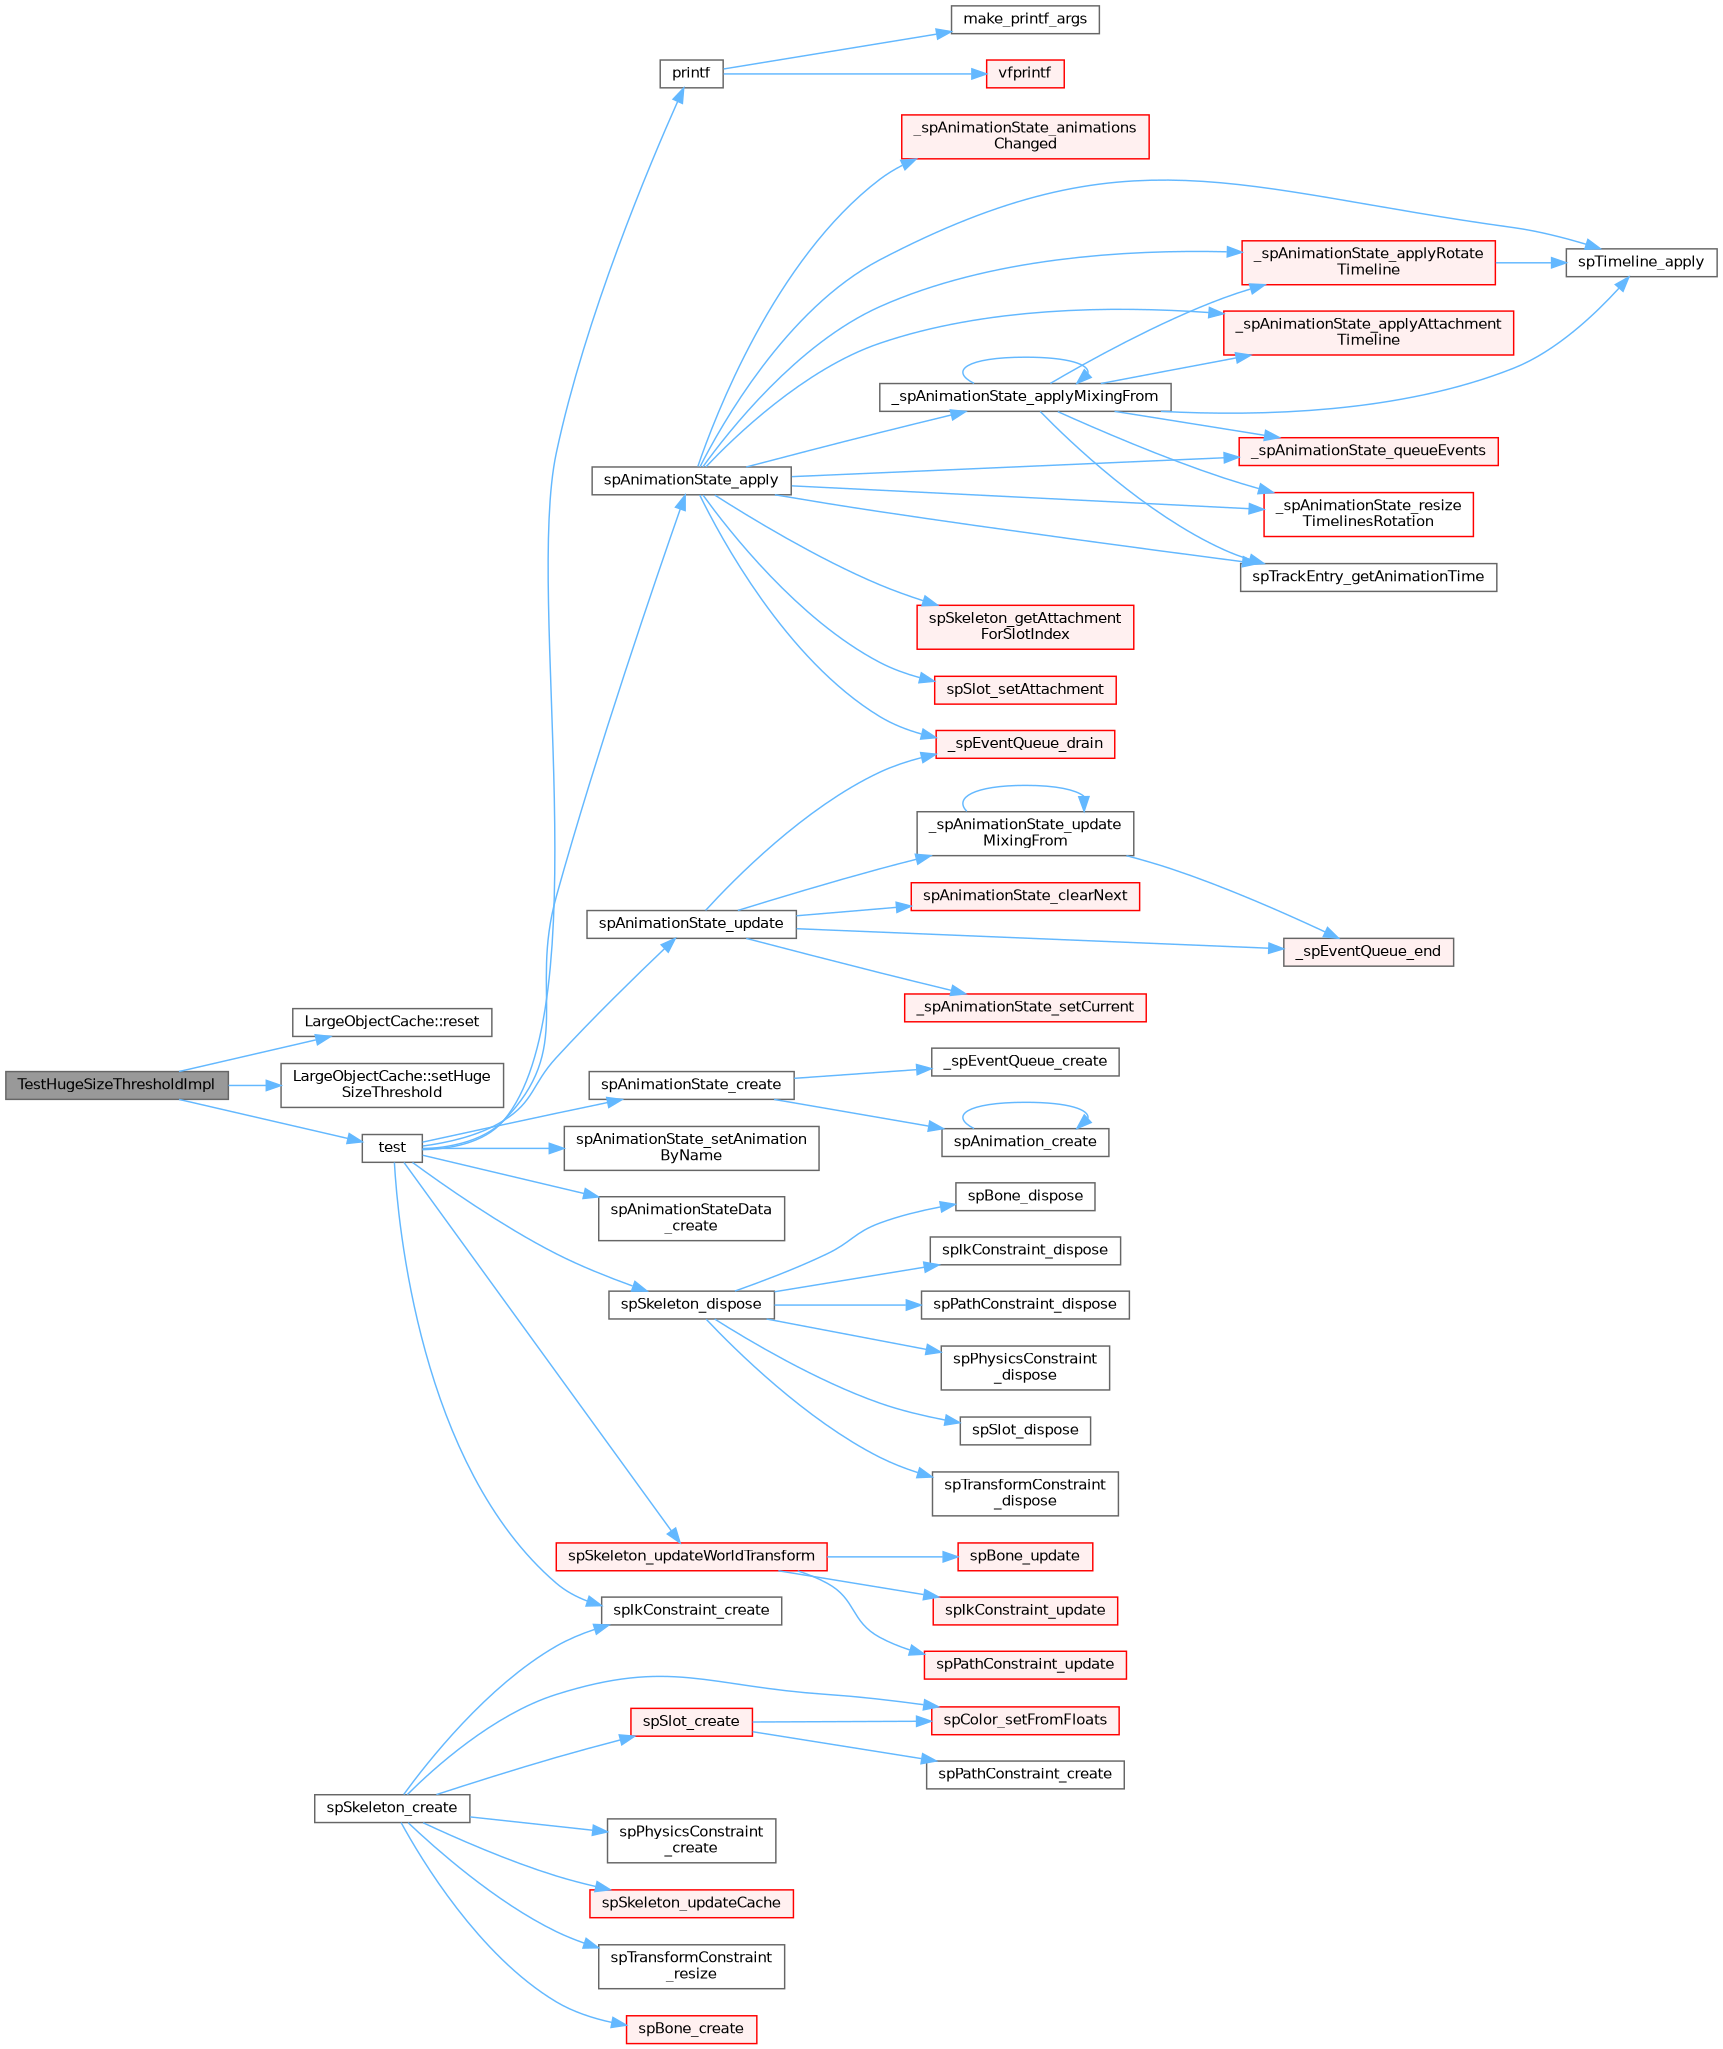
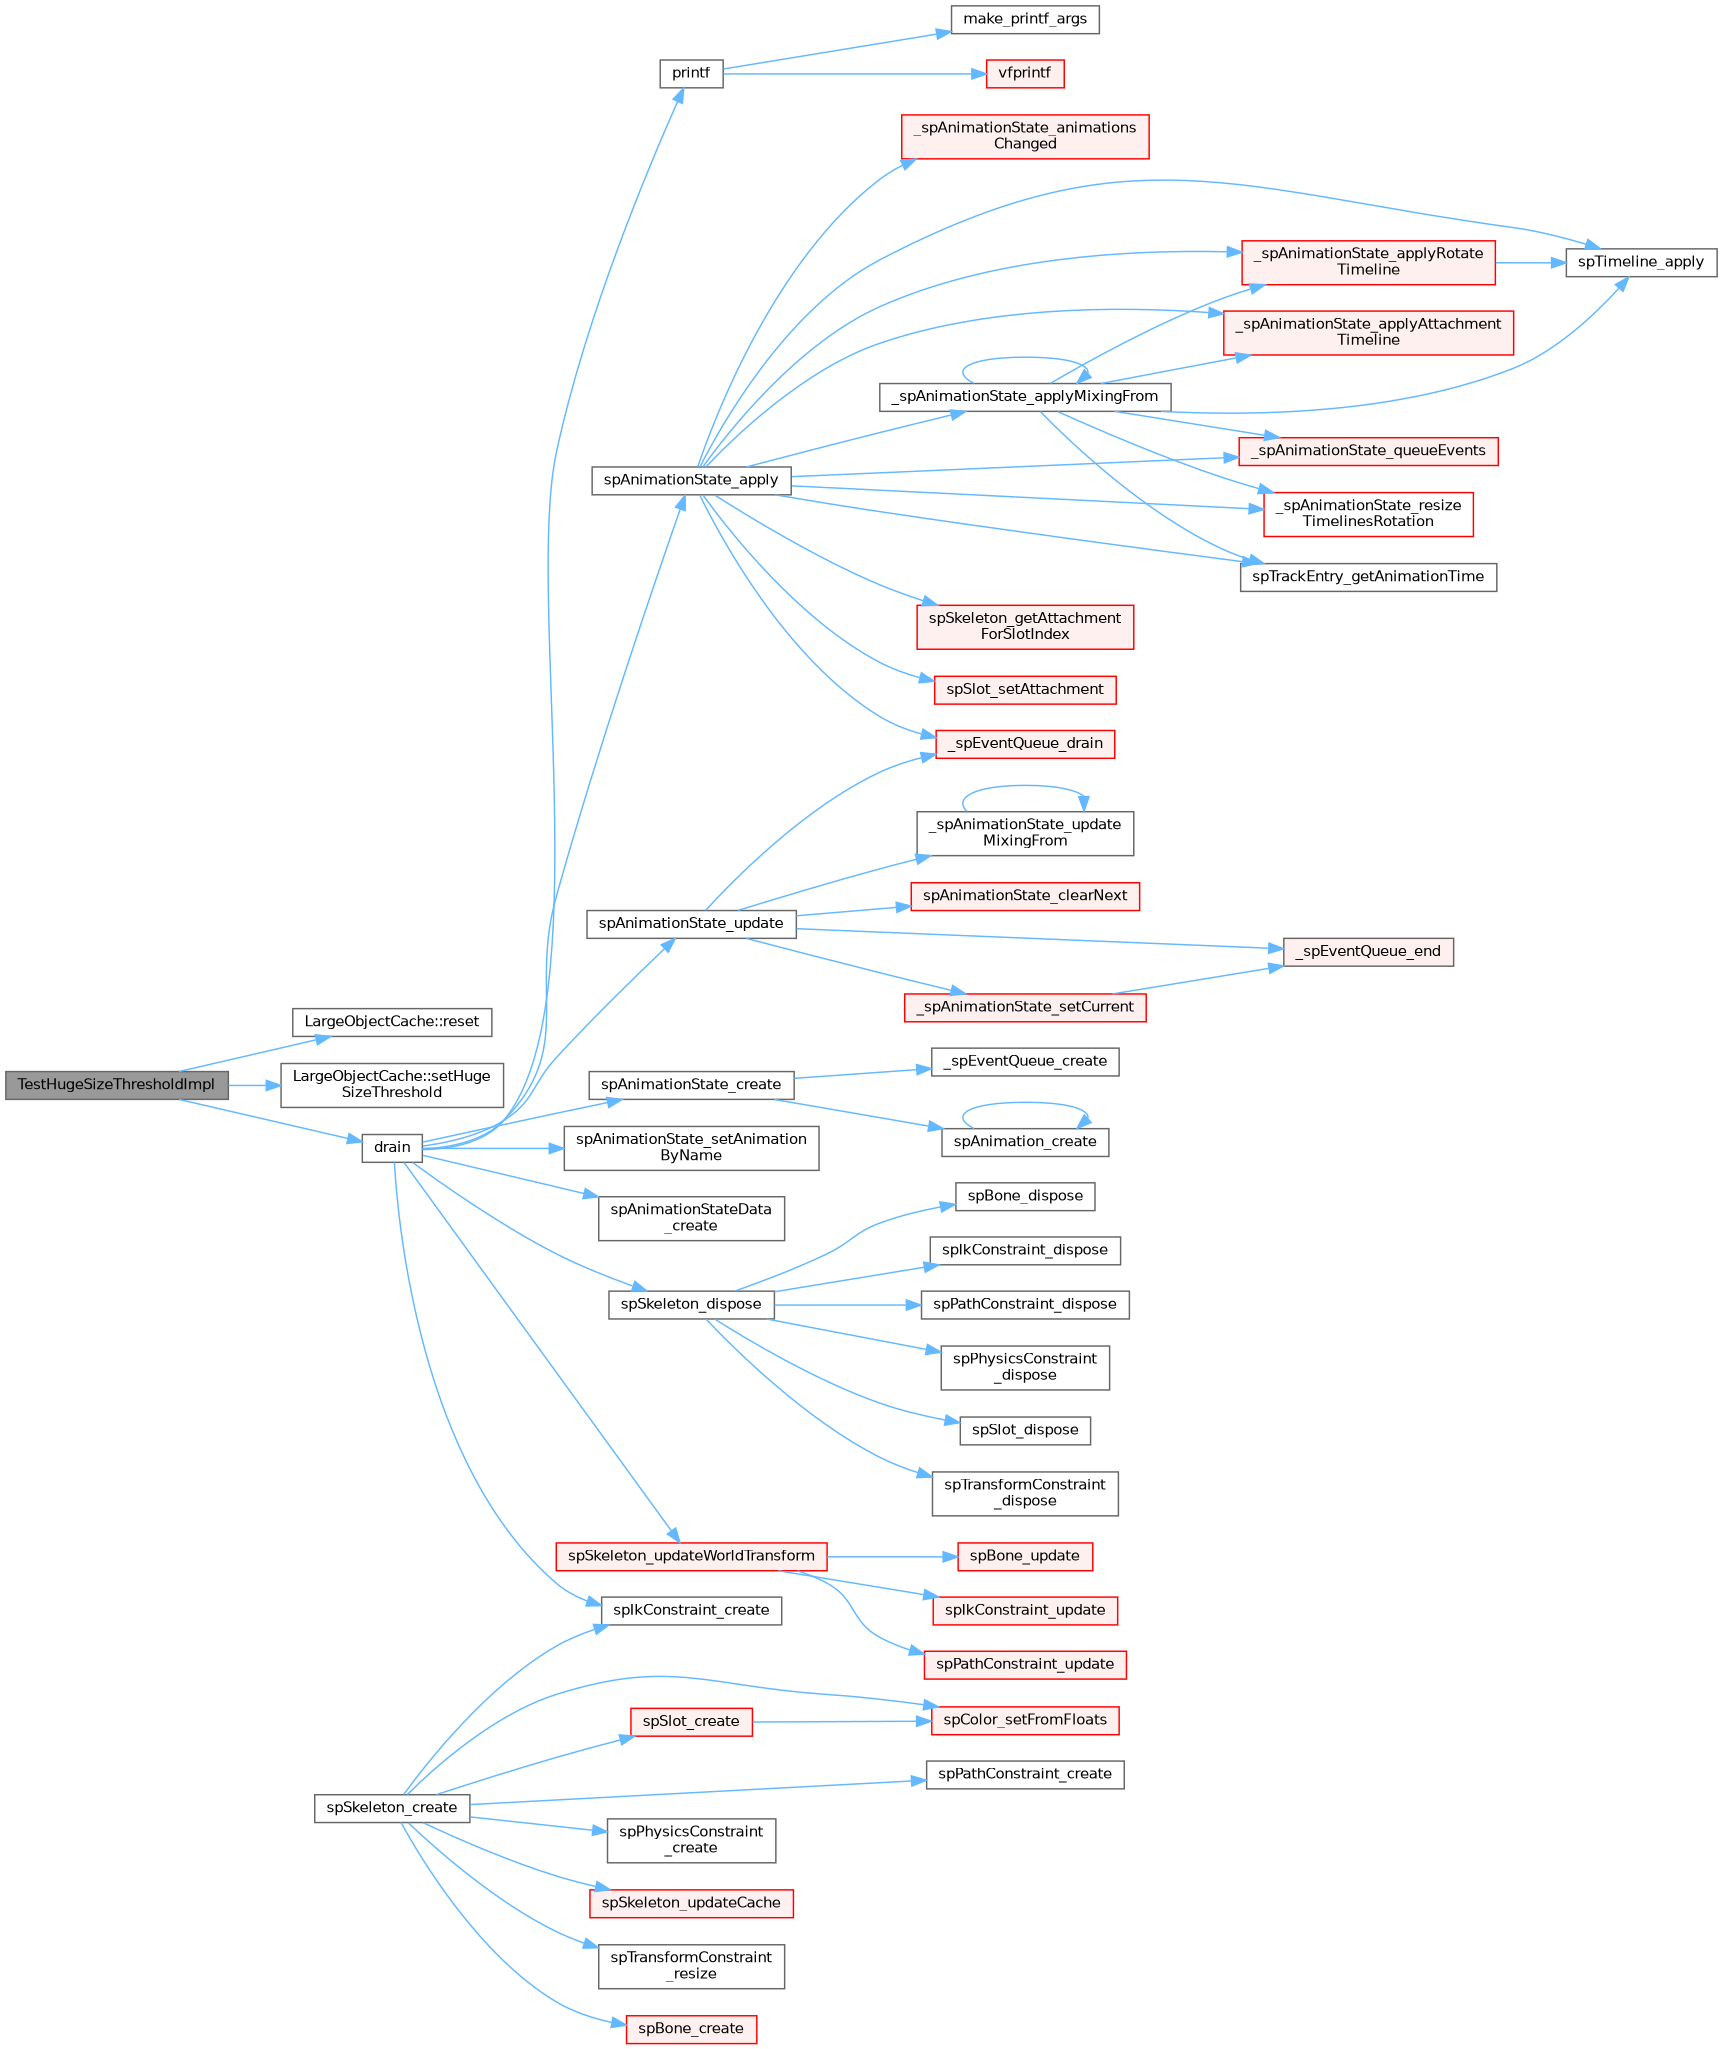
edge "_spAnimationState_update MixingFrom" -> "_spEventQueue_end": now "_spAnimationState_setCurrent" -> "_spEventQueue_end"
node "test": label "test" -> "drain"
edge "spSlot_create" -> "spPathConstraint_create": now "spSkeleton_create" -> "spPathConstraint_create"
